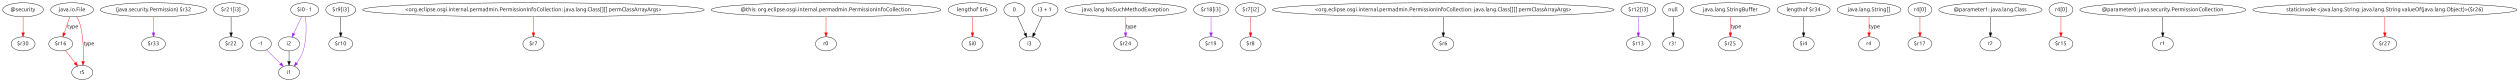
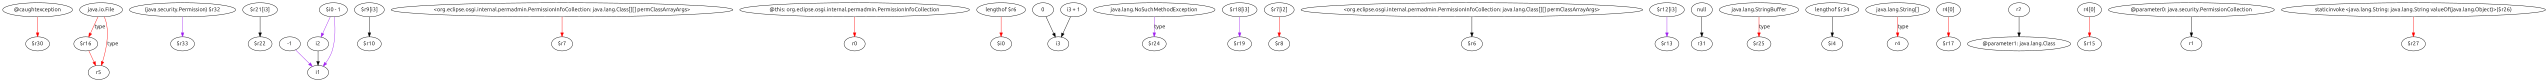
node "@security": label "@security" -> "@caughtexception"
edge "@parameter1: java.lang.Class" -> "r2": reversed
